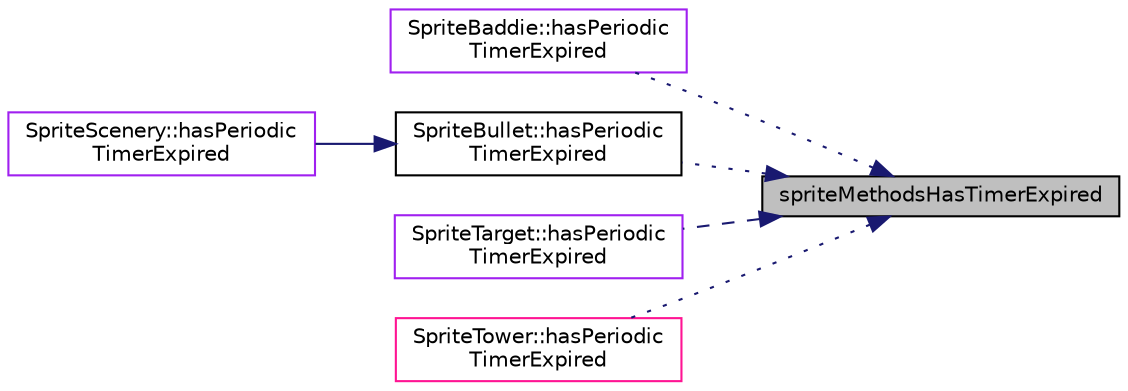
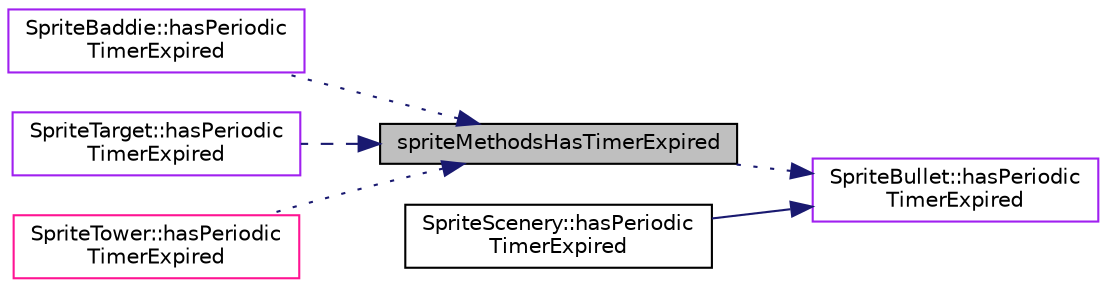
node "SpriteScenery::hasPeriodic TimerExpired": color purple -> black
node "SpriteBullet::hasPeriodic TimerExpired": color black -> purple
edge "SpriteBullet::hasPeriodic TimerExpired" -> "spriteMethodsHasTimerExpired": reversed
